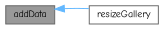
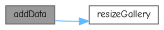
edge "resizeGallery" -> "addData": reversed
